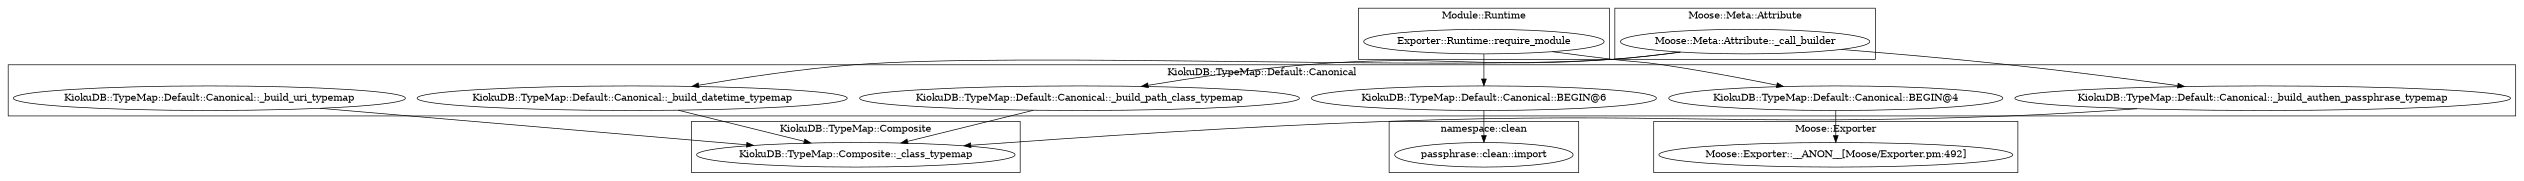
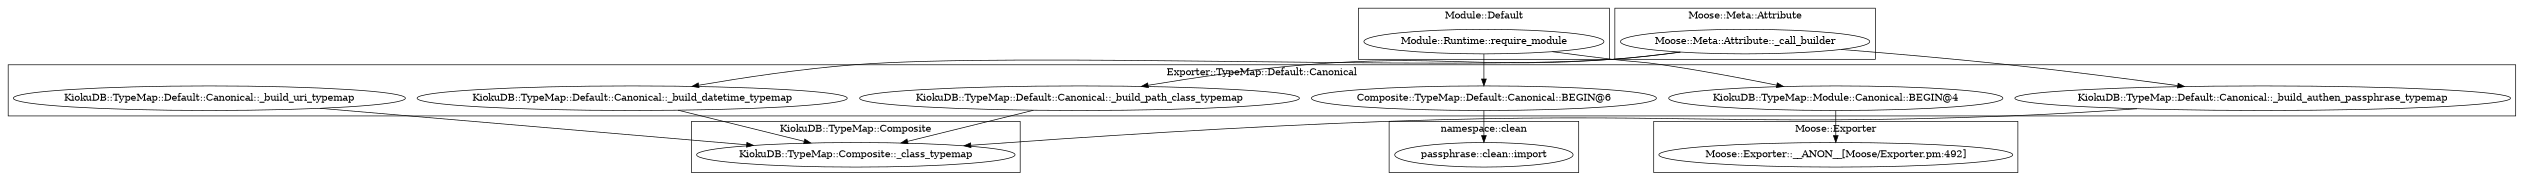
cluster "Module::Runtime": label "Module::Runtime" -> "Module::Default"
node "Exporter::Runtime::require_module": label "Exporter::Runtime::require_module" -> "Module::Runtime::require_module"
cluster "KiokuDB::TypeMap::Default::Canonical": label "KiokuDB::TypeMap::Default::Canonical" -> "Exporter::TypeMap::Default::Canonical"
node "KiokuDB::TypeMap::Default::Canonical::BEGIN@6": label "KiokuDB::TypeMap::Default::Canonical::BEGIN@6" -> "Composite::TypeMap::Default::Canonical::BEGIN@6"
node "KiokuDB::TypeMap::Default::Canonical::BEGIN@4": label "KiokuDB::TypeMap::Default::Canonical::BEGIN@4" -> "KiokuDB::TypeMap::Module::Canonical::BEGIN@4"
